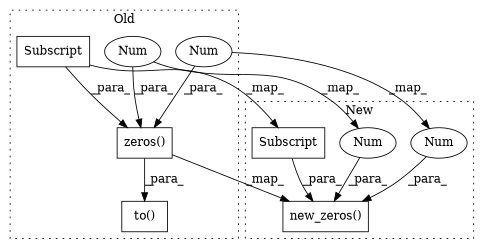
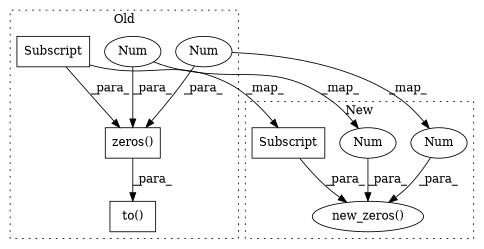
edge "zeros()" -> "new_zeros()": removed, label "_map_"
node "new_zeros()": shape box -> ellipse
